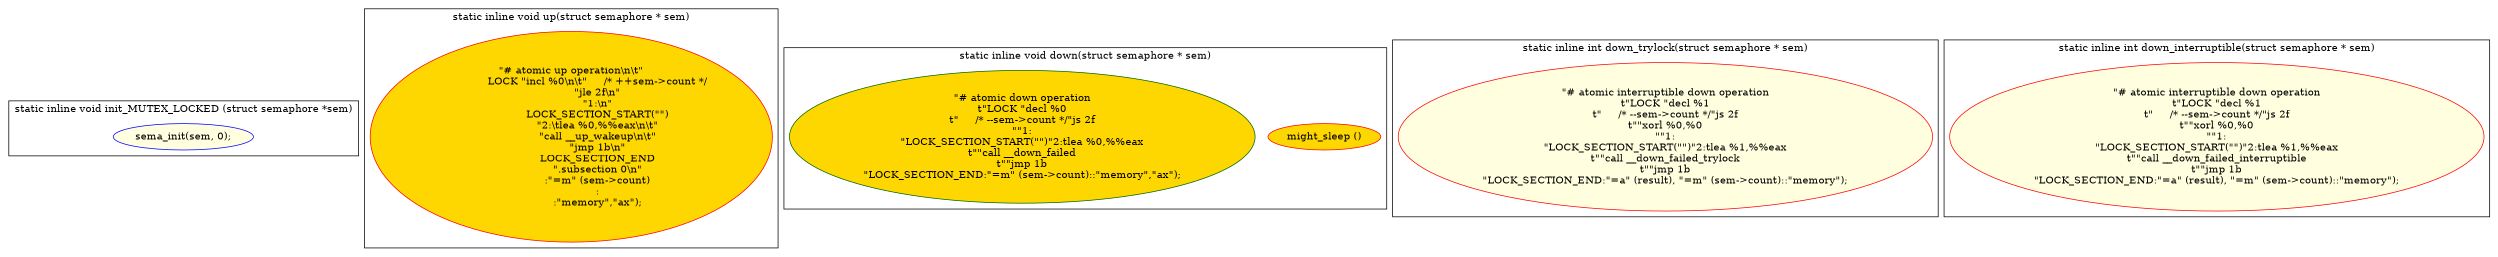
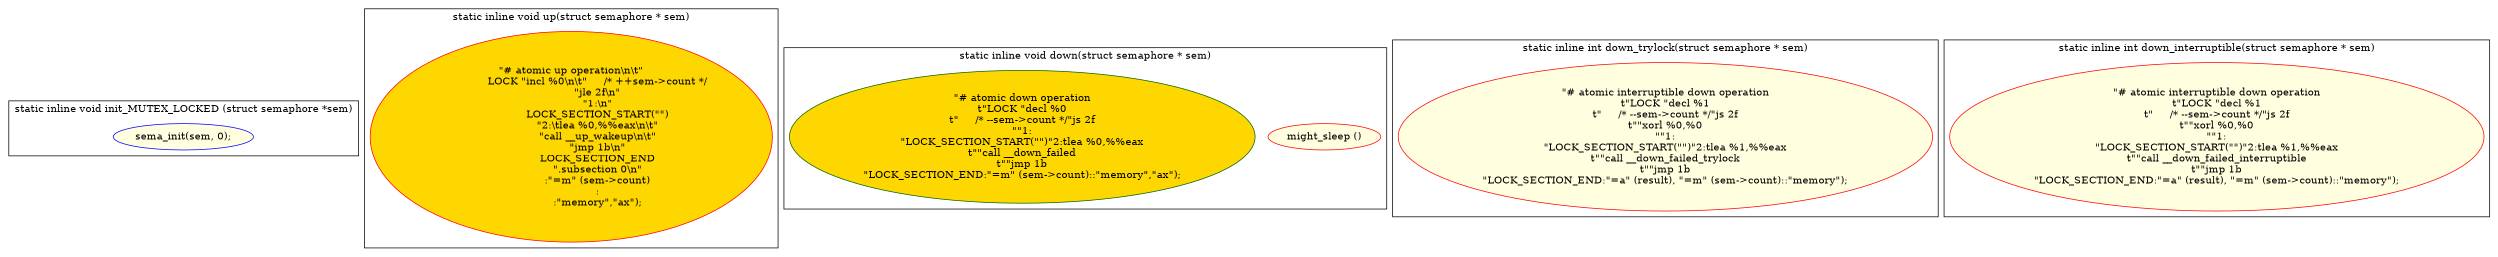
node "might_sleep ()": fillcolor gold -> lightyellow
